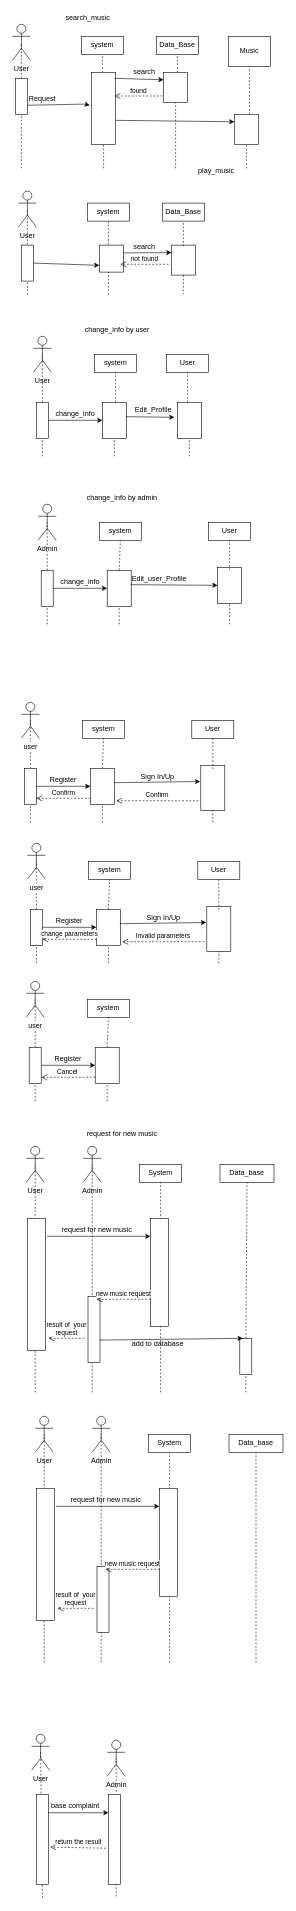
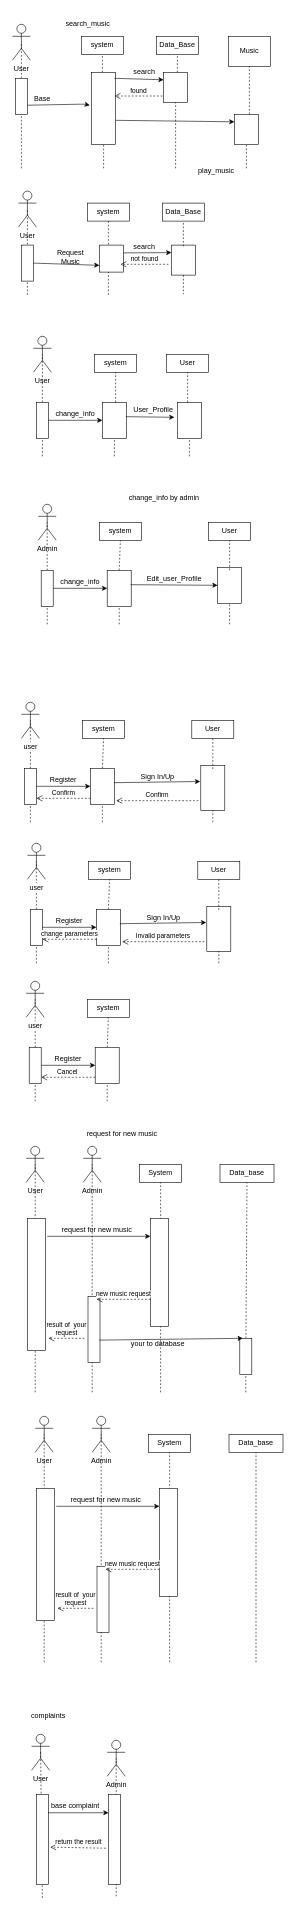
node "search_music": moved (88, 18) -> (88, 24)
node "Request": label "Request" -> "Base"
node "Request Music": added
node "change_info by user": removed
node "Edit_Profile": label "Edit_Profile" -> "User_Profile"
node "change_info by admin": moved (122, 498) -> (164, 498)
node "Edit_user_Profile": moved (159, 579) -> (174, 579)
node "add to database": label "add to database" -> "your to database"
node "complaints": added
